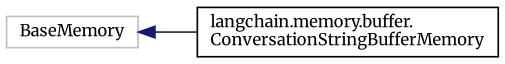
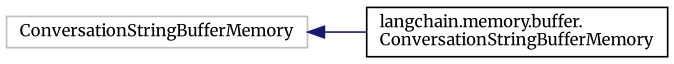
node "BaseMemory": label "BaseMemory" -> "ConversationStringBufferMemory"
